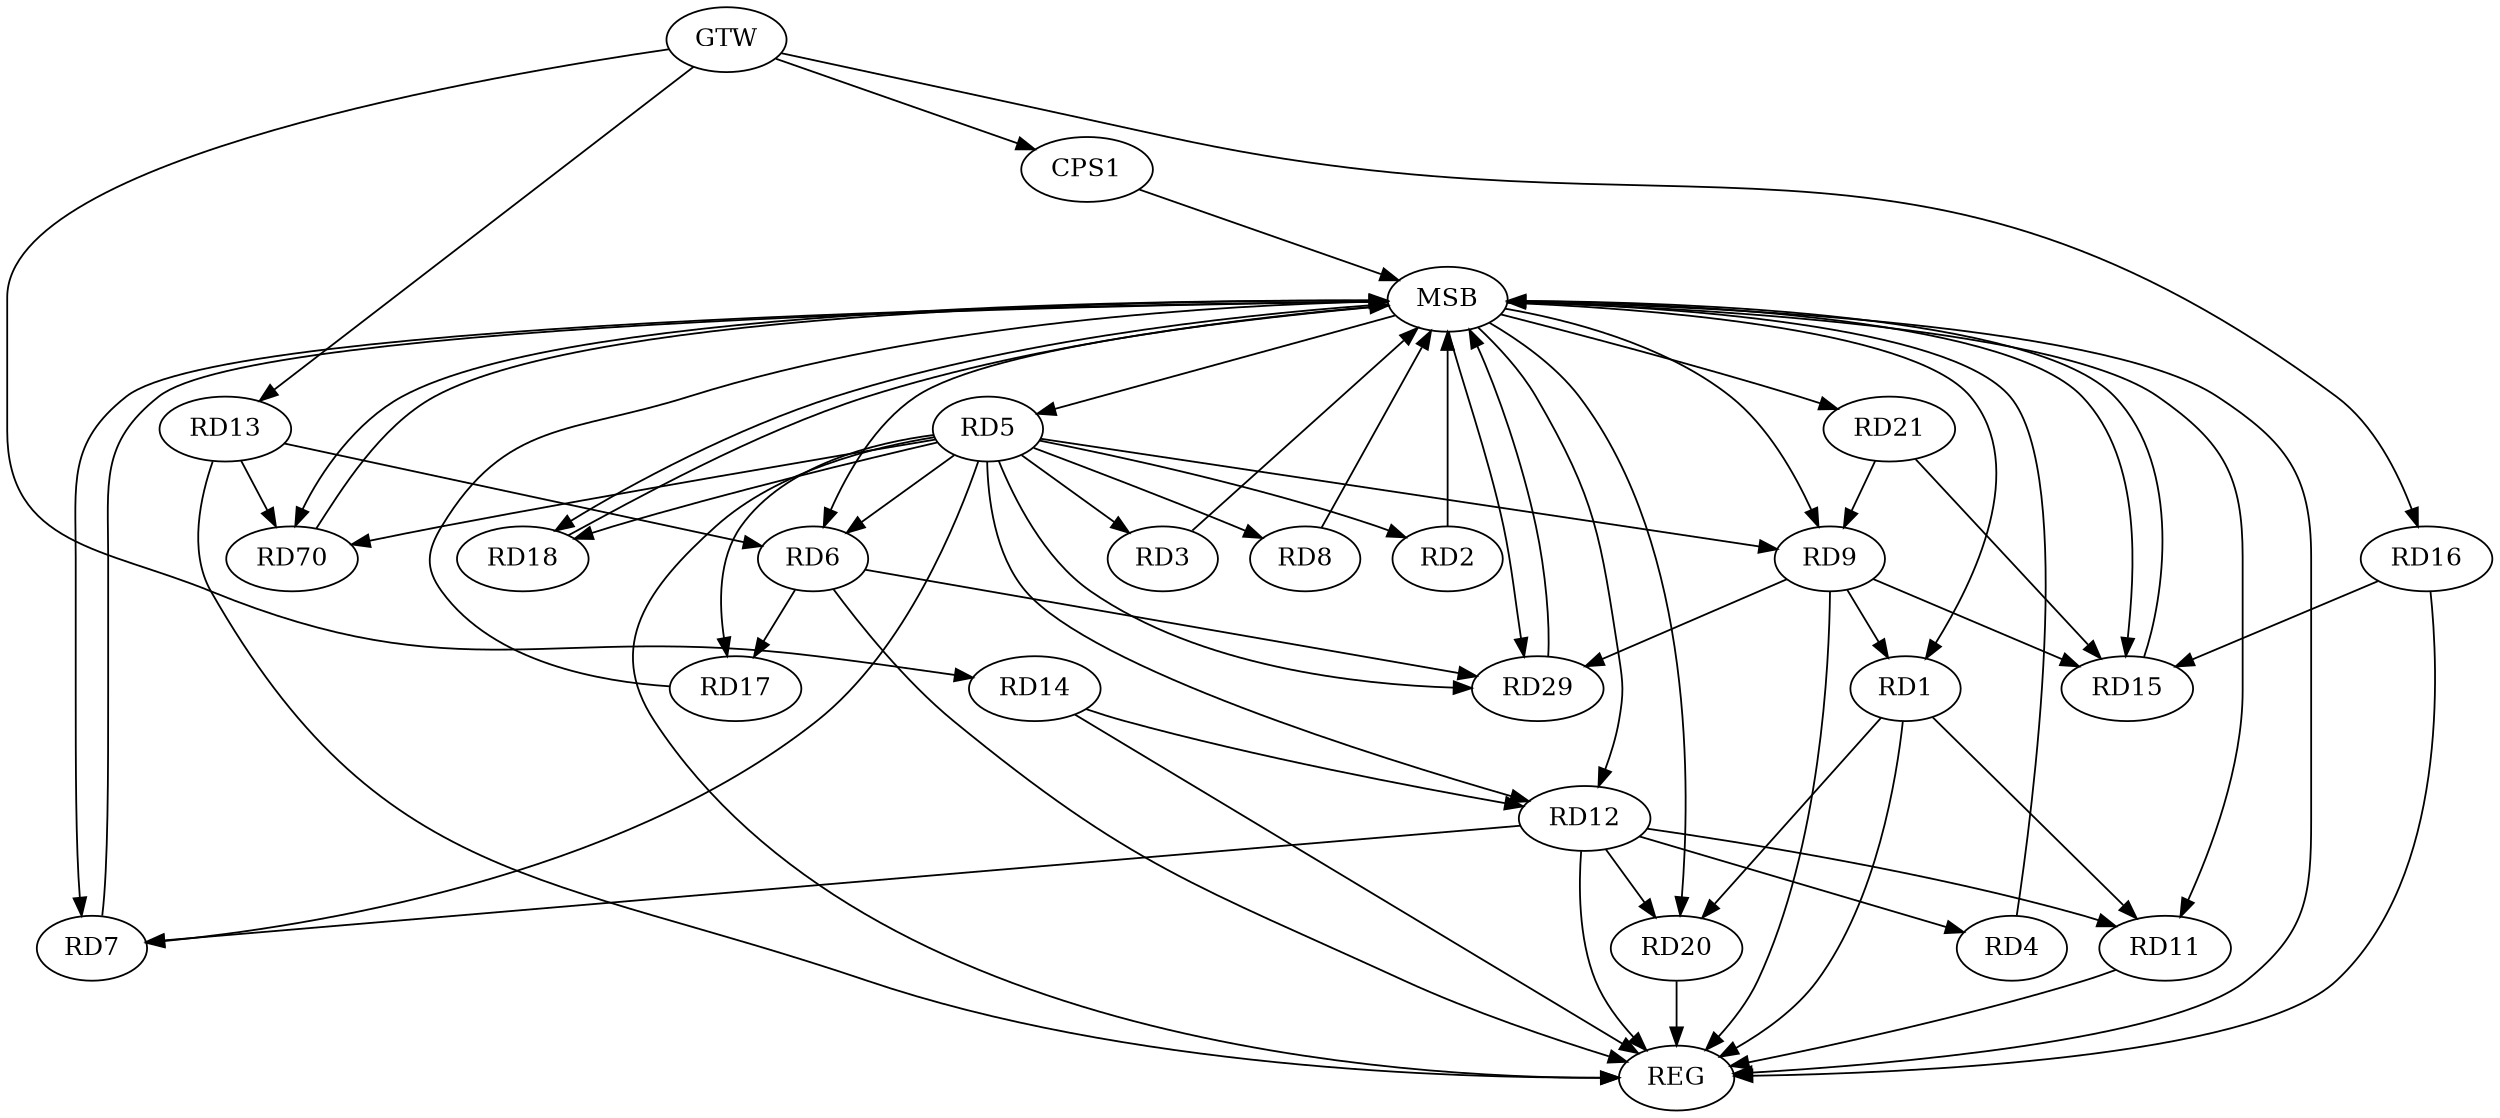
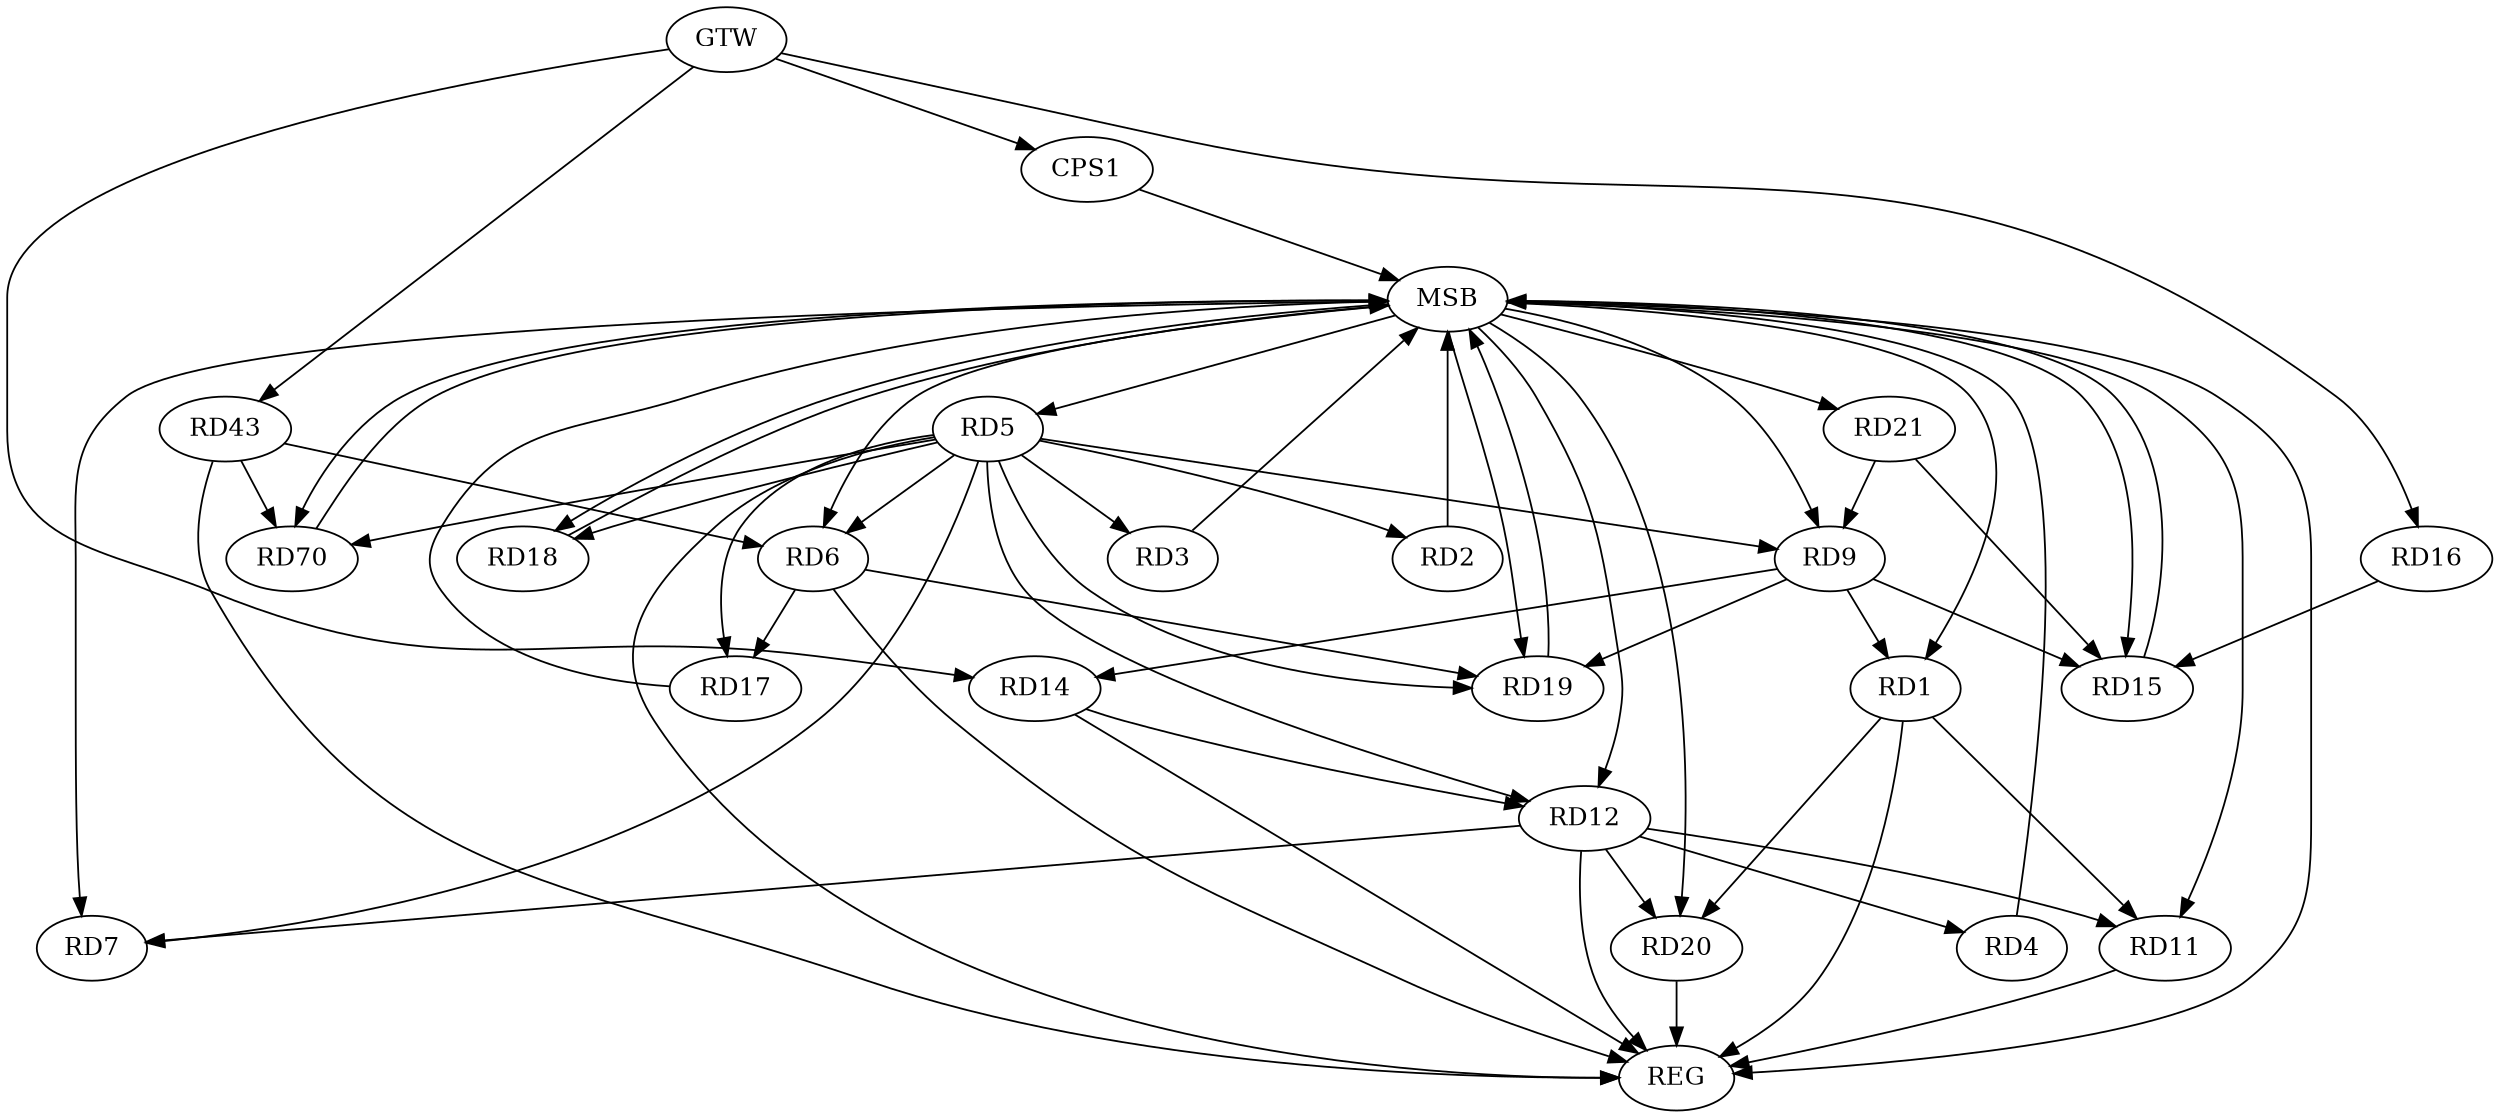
edge "RD7" -> "MSB": removed
node "RD13": label "RD13" -> "RD43"
node "RD8": removed
node "RD29": label "RD29" -> "RD19"
edge "RD9" -> "REG": now "RD9" -> "RD14"
edge "RD16" -> "REG": removed
